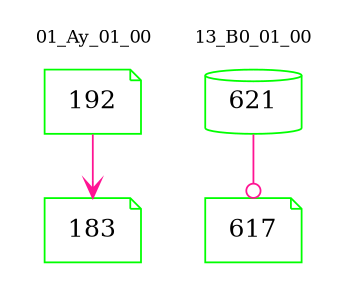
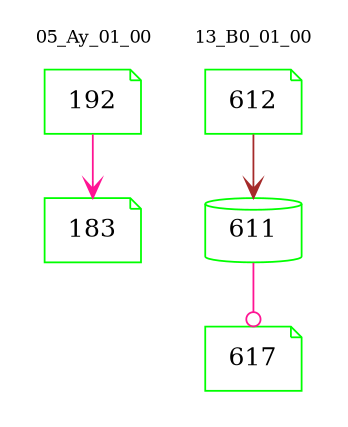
cluster "01_Ay_01_00": label "01_Ay_01_00" -> "05_Ay_01_00"
node "612": added
node "621": label "621" -> "611"
